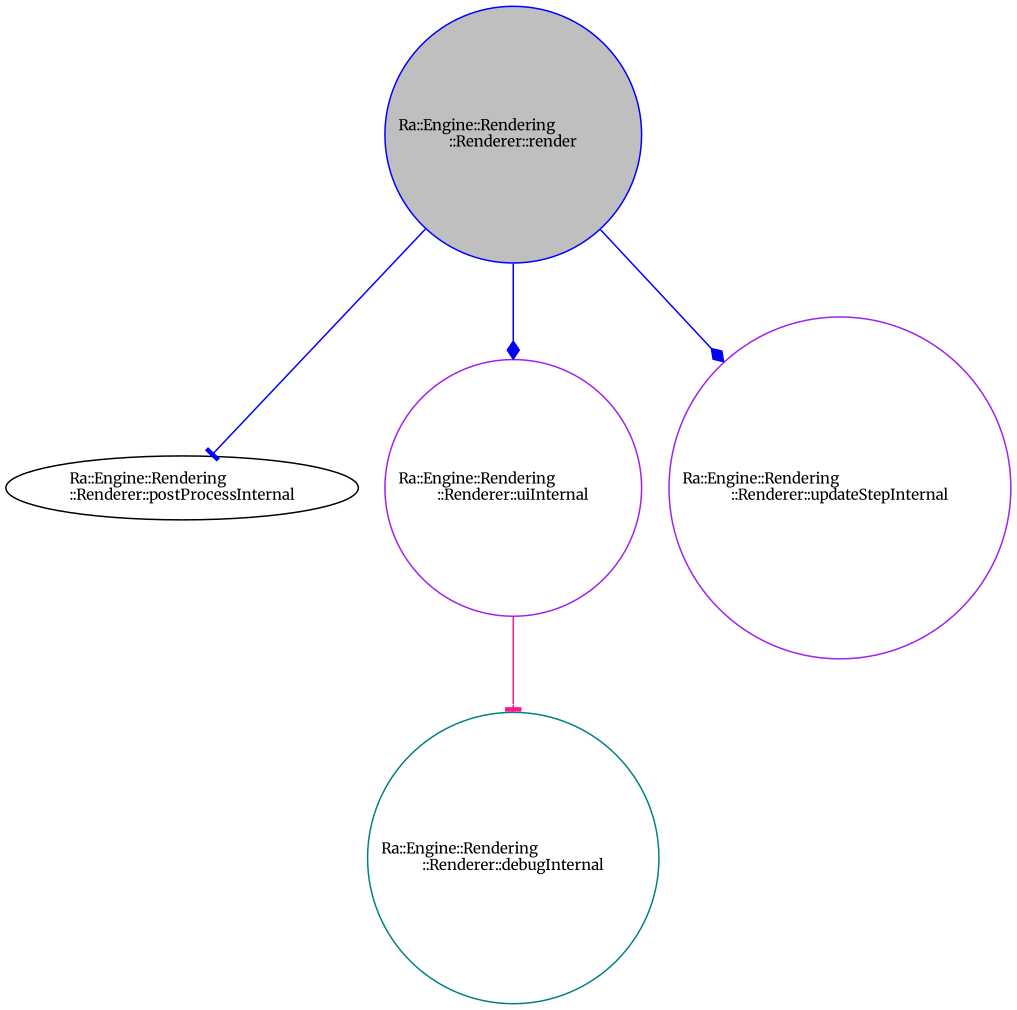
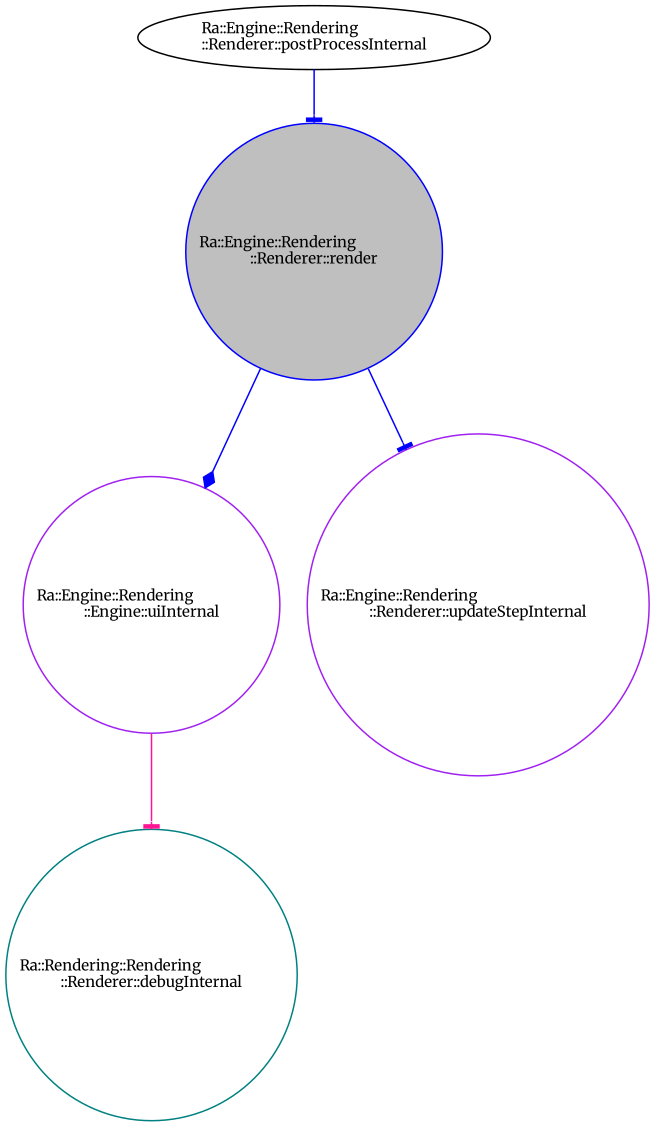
edge "Ra::Engine::Rendering ::Renderer::render" -> "Ra::Engine::Rendering ::Renderer::updateStepInternal": arrowhead diamond -> tee
edge "Ra::Engine::Rendering ::Renderer::render" -> "Ra::Engine::Rendering ::Renderer::postProcessInternal": reversed
node "Ra::Engine::Rendering ::Renderer::uiInternal": label "Ra::Engine::Rendering ::Renderer::uiInternal" -> "Ra::Engine::Rendering ::Engine::uiInternal"
node "Ra::Engine::Rendering ::Renderer::debugInternal": label "Ra::Engine::Rendering ::Renderer::debugInternal" -> "Ra::Rendering::Rendering ::Renderer::debugInternal"
